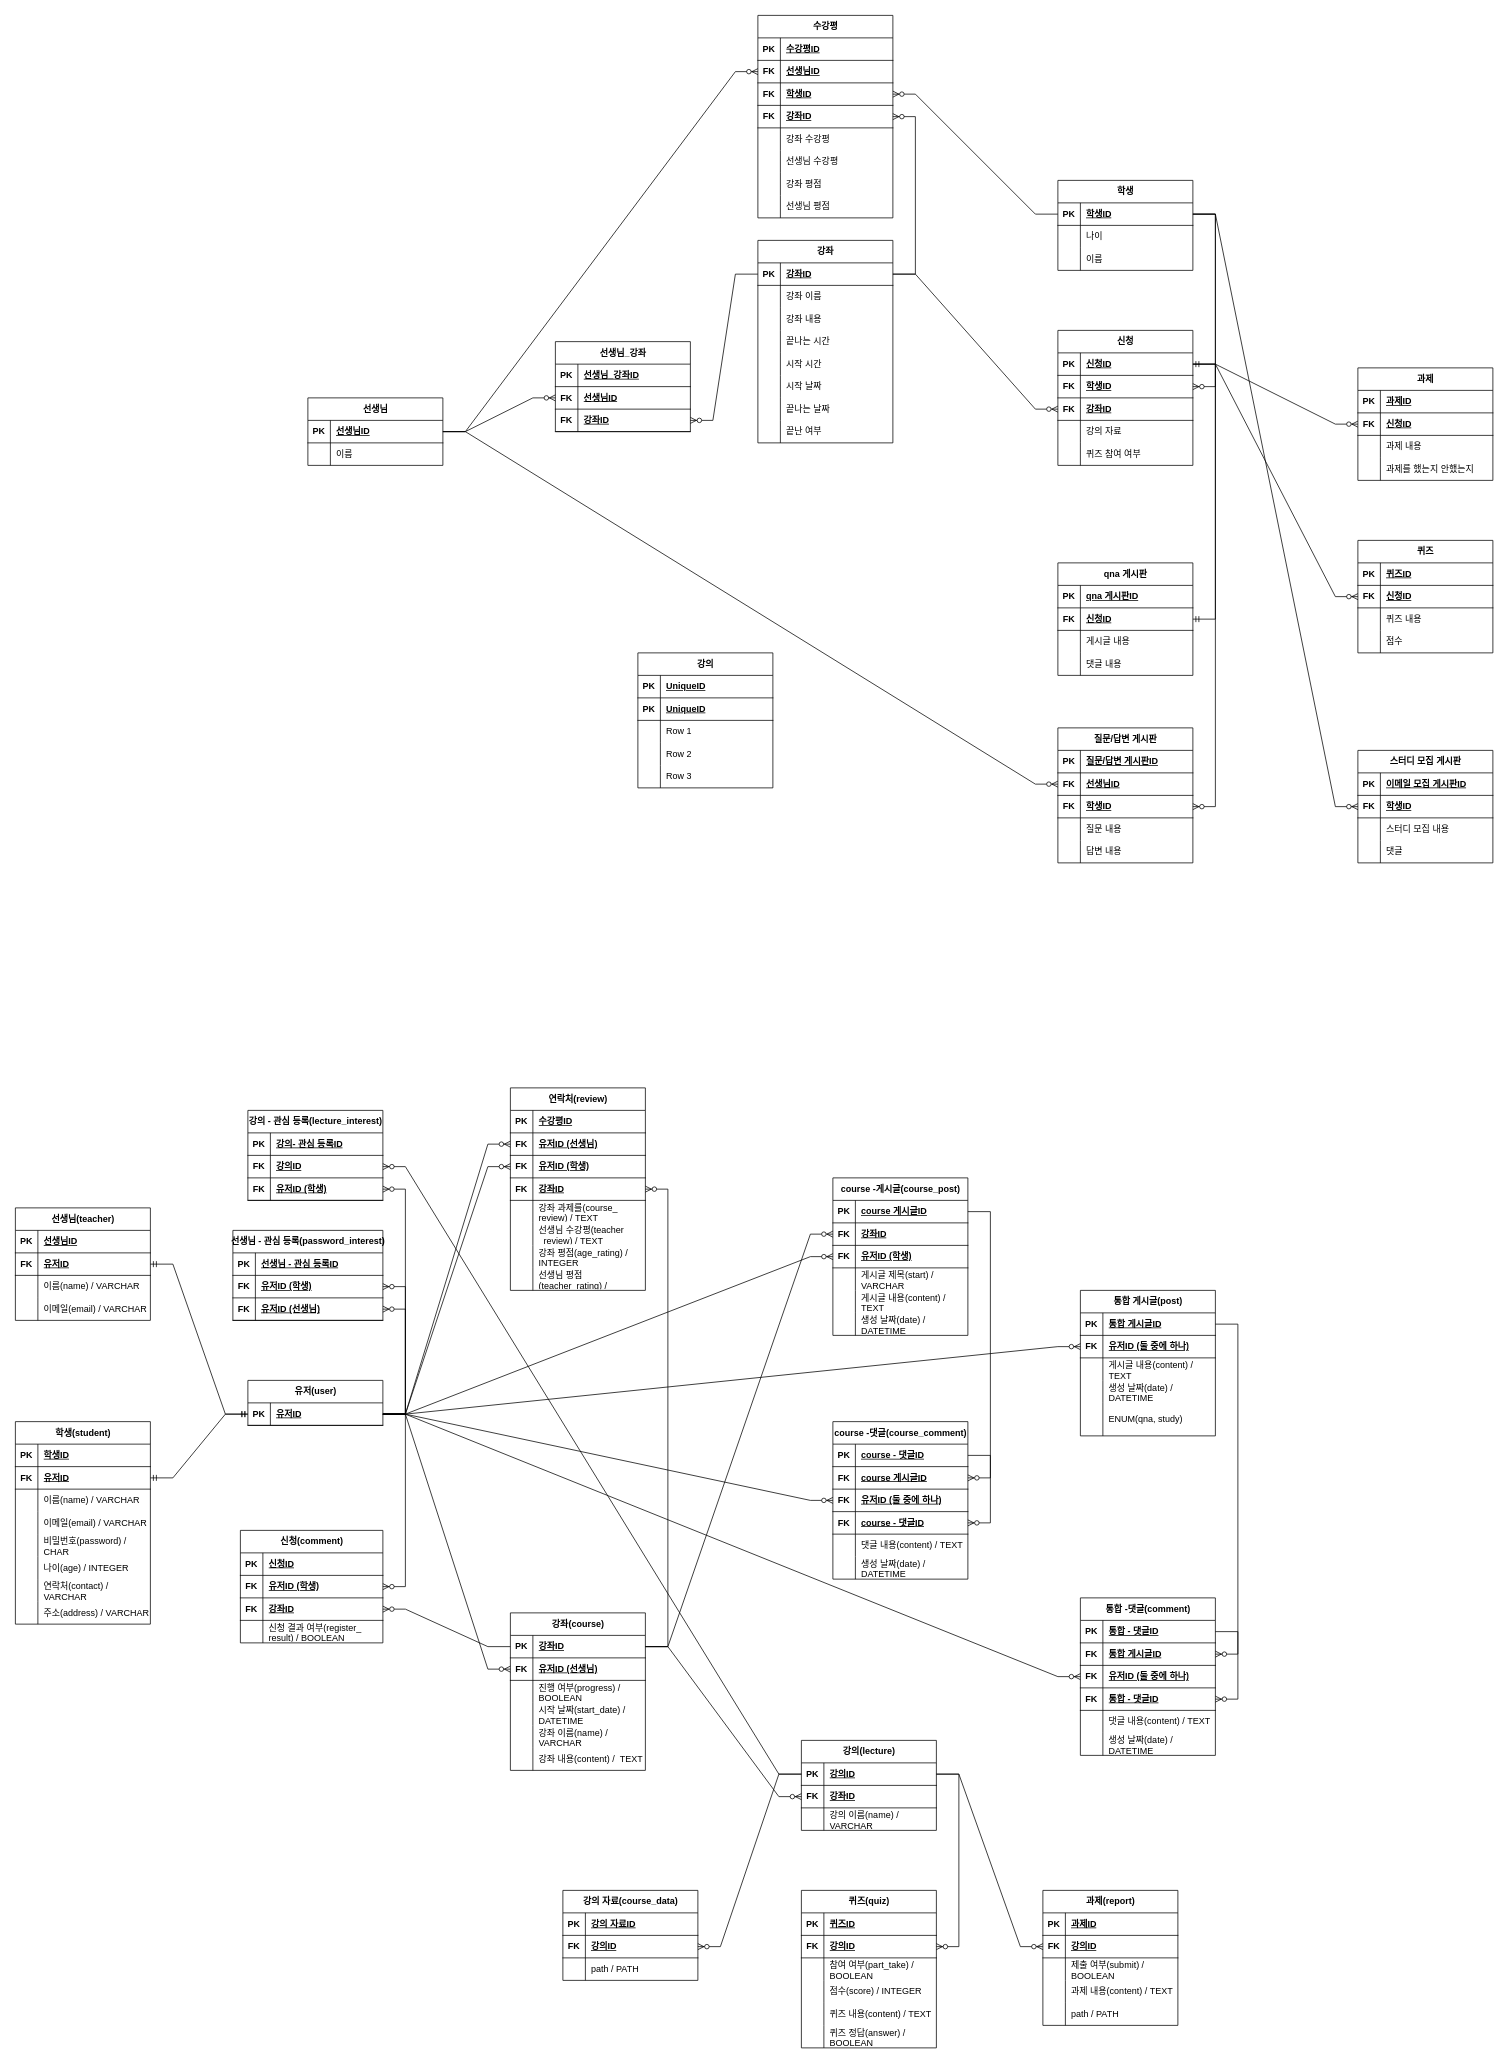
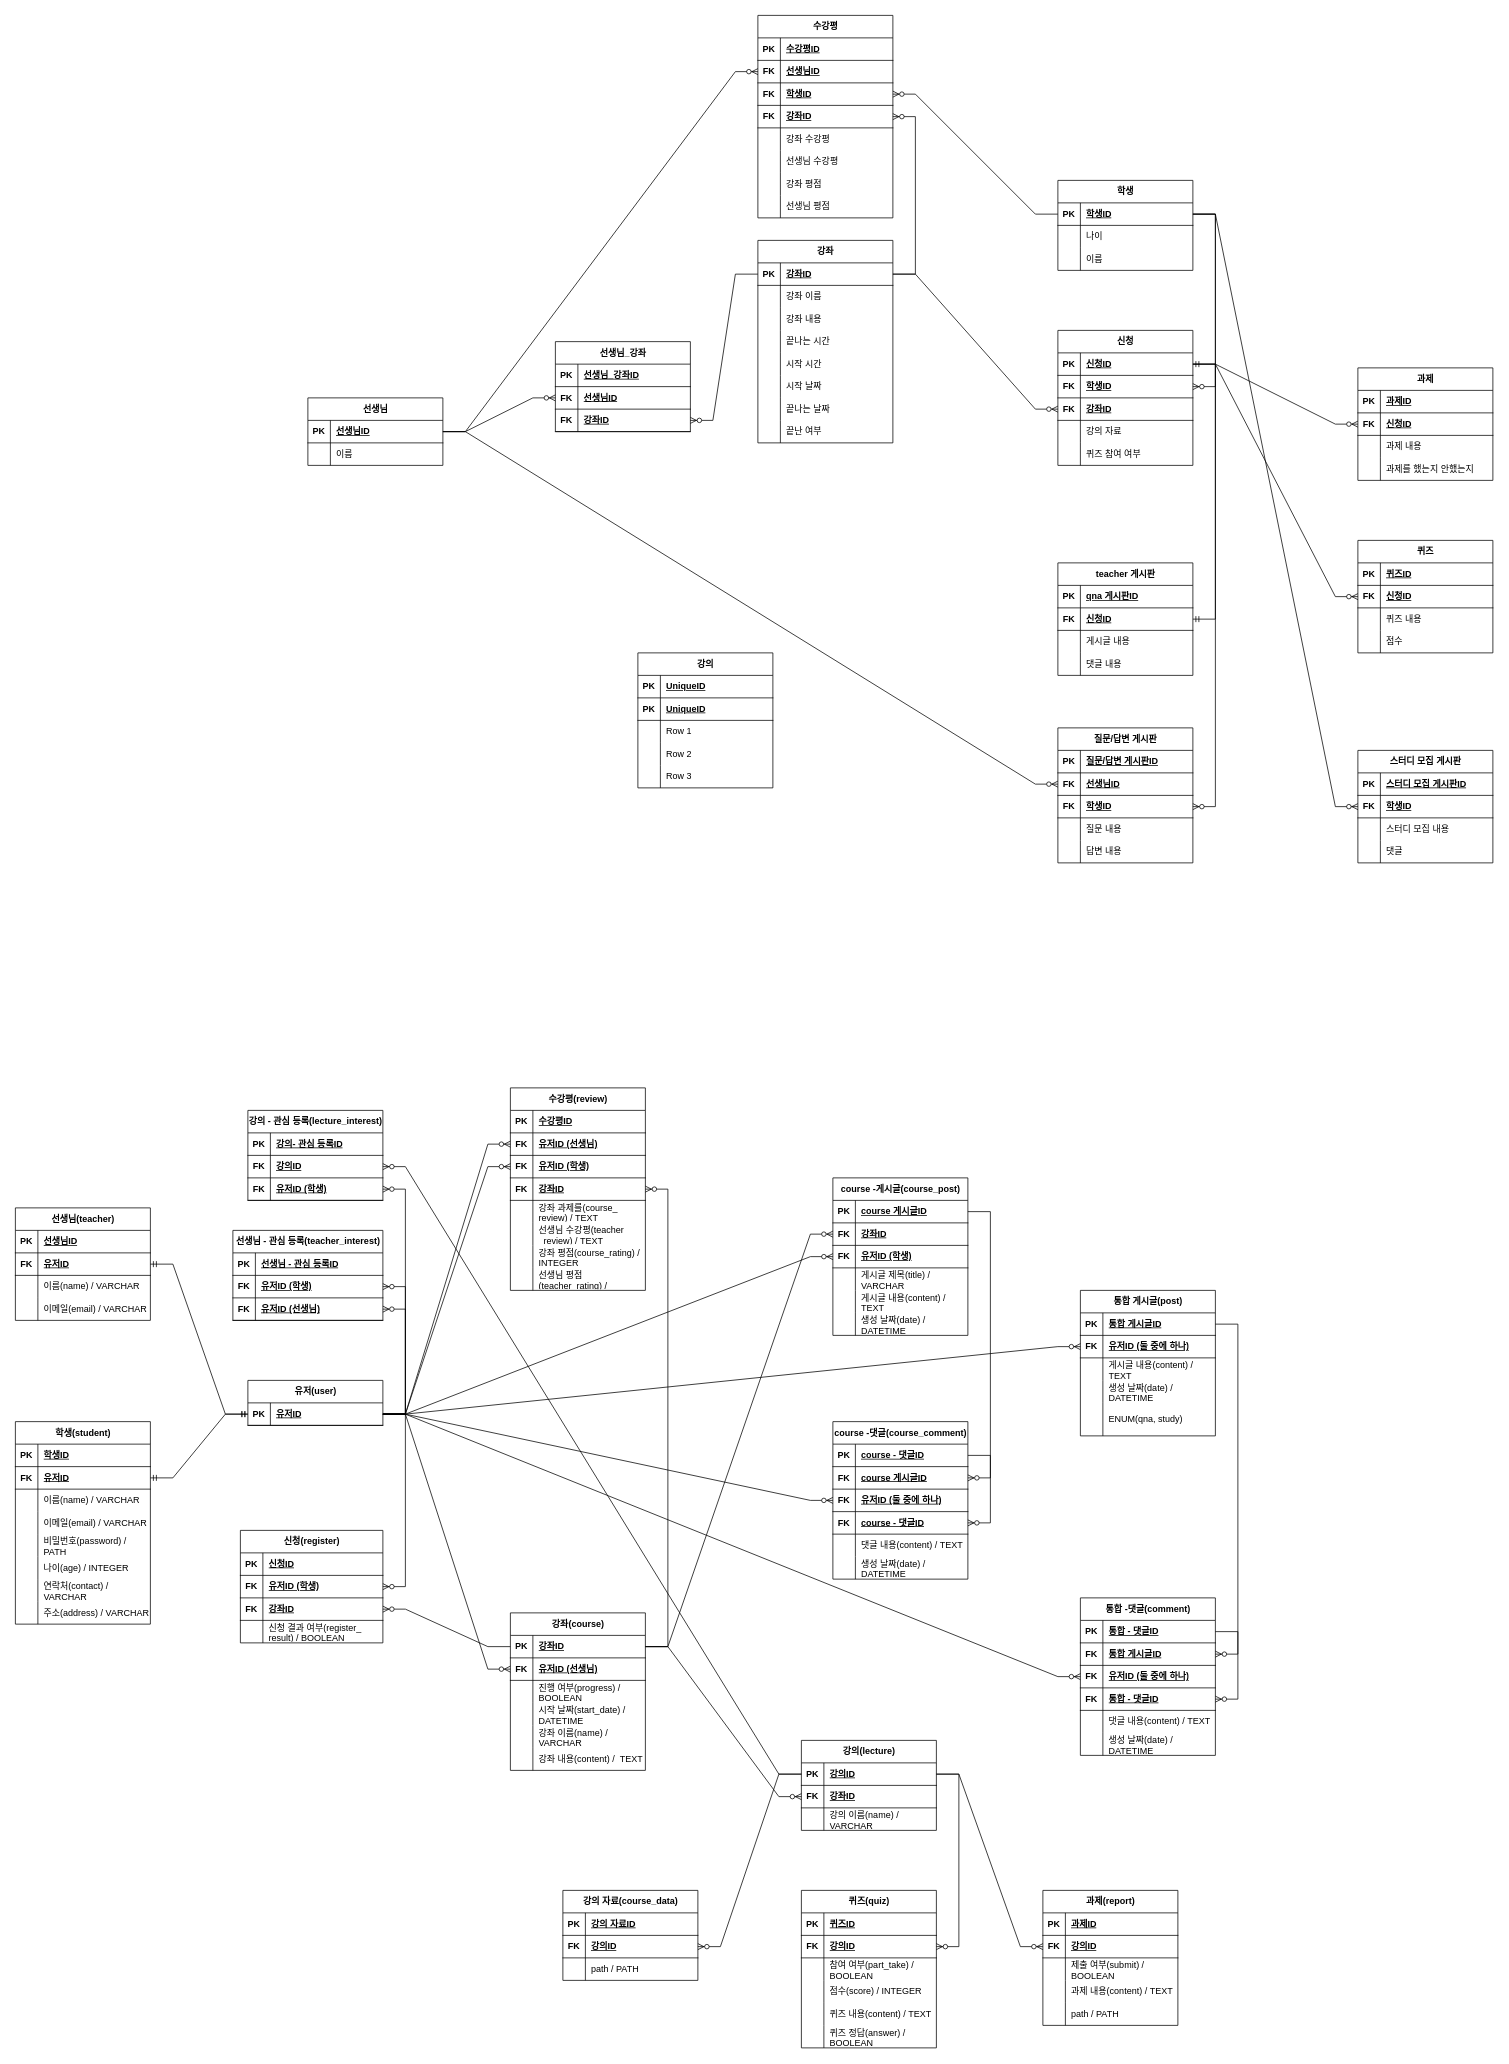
node "qna 게시판": label "qna 게시판" -> "teacher 게시판"
node "이메일 모집 게시판ID": label "이메일 모집 게시판ID" -> "스터디 모집 게시판ID"
node "연락처(review)": label "연락처(review)" -> "수강평(review)"
node "선생님 - 관심 등록(password_interest)": label "선생님 - 관심 등록(password_interest)" -> "선생님 - 관심 등록(teacher_interest)"
node "강좌 평점(age_rating) / INTEGER": label "강좌 평점(age_rating) / INTEGER" -> "강좌 평점(course_rating) / INTEGER"
node "게시글 제목(start) / VARCHAR": label "게시글 제목(start) / VARCHAR" -> "게시글 제목(title) / VARCHAR"
node "신청(comment)": label "신청(comment)" -> "신청(register)"
node "비밀번호(password) / CHAR": label "비밀번호(password) / CHAR" -> "비밀번호(password) / PATH"
